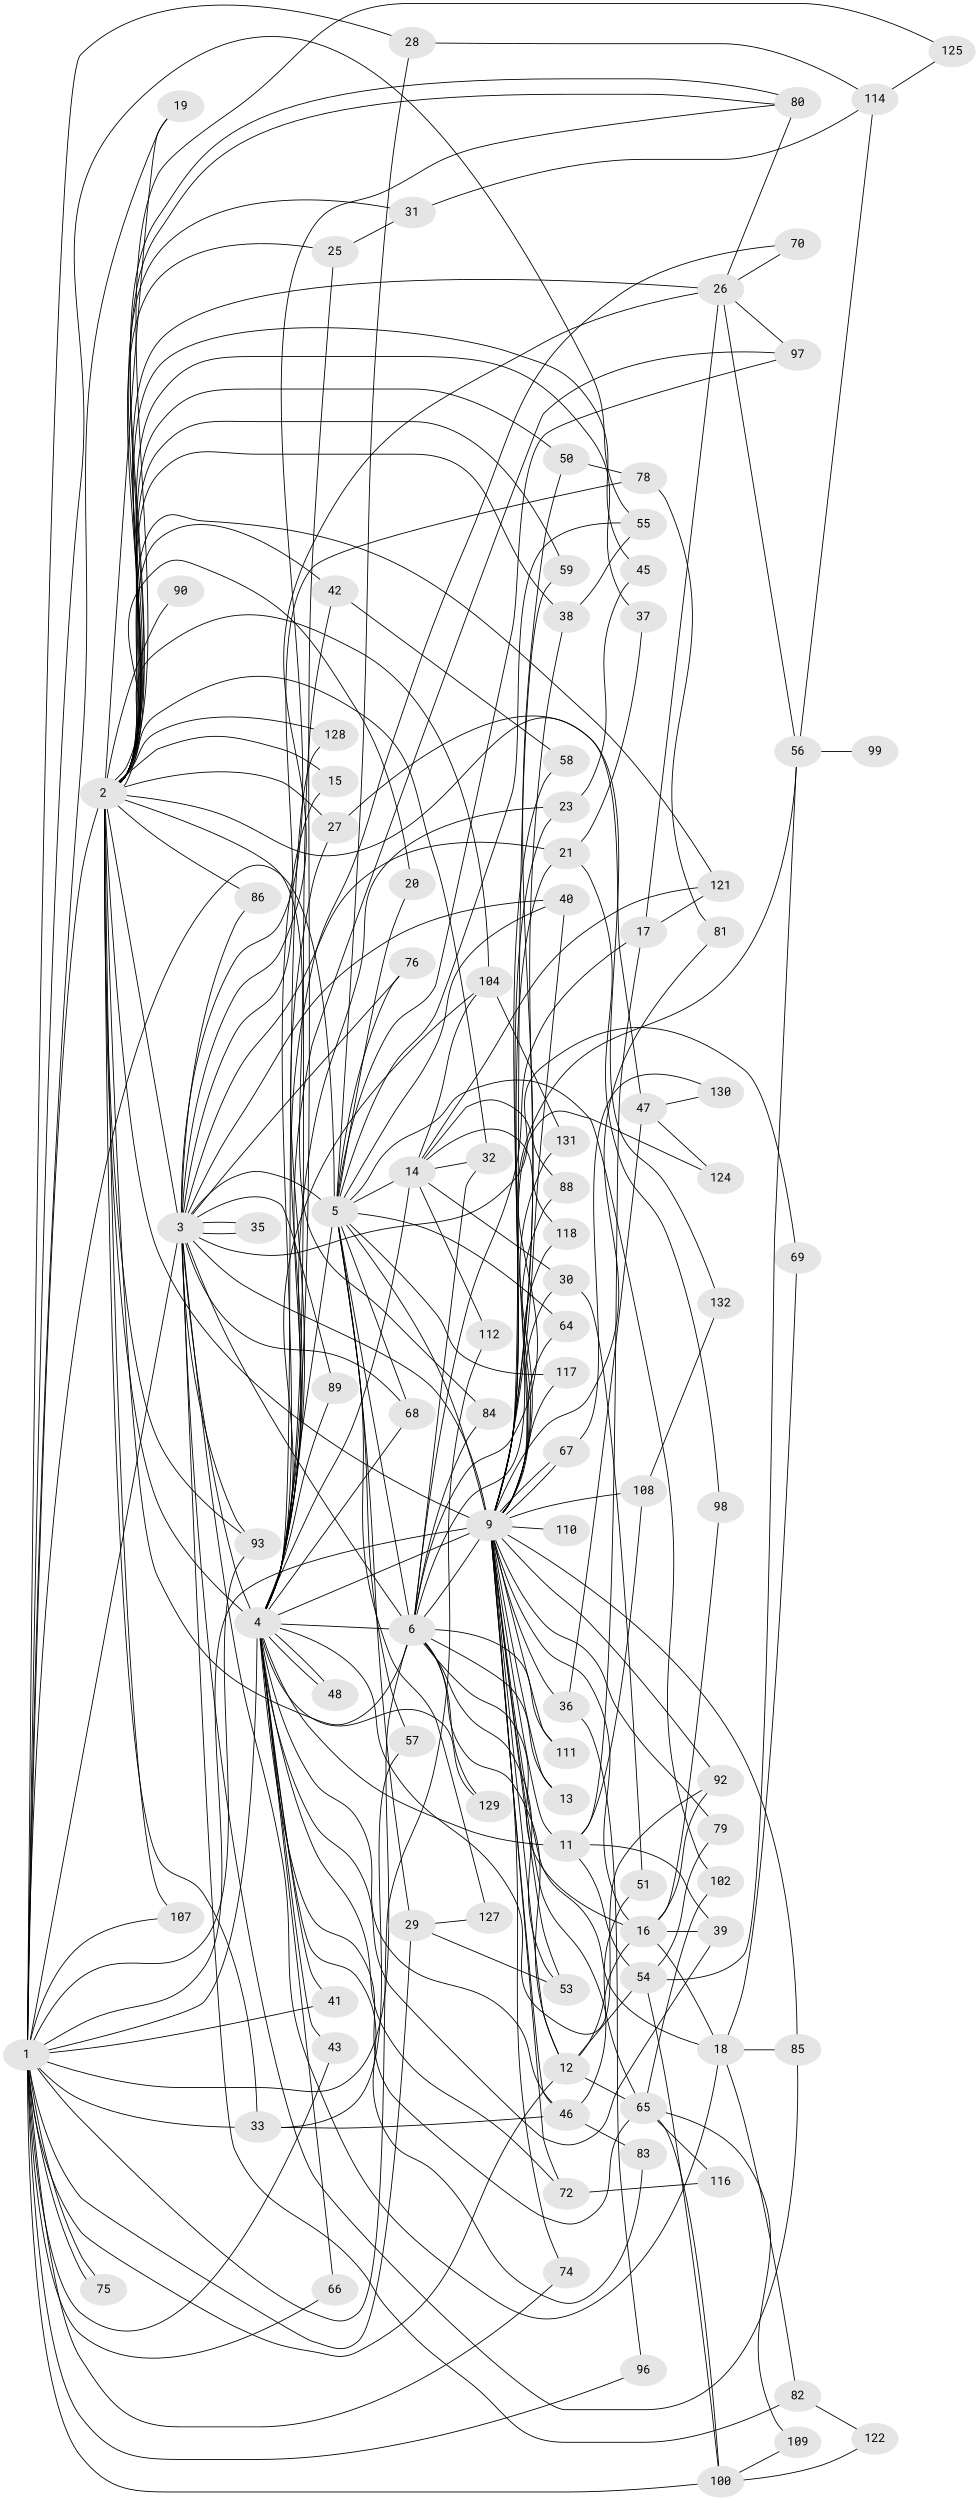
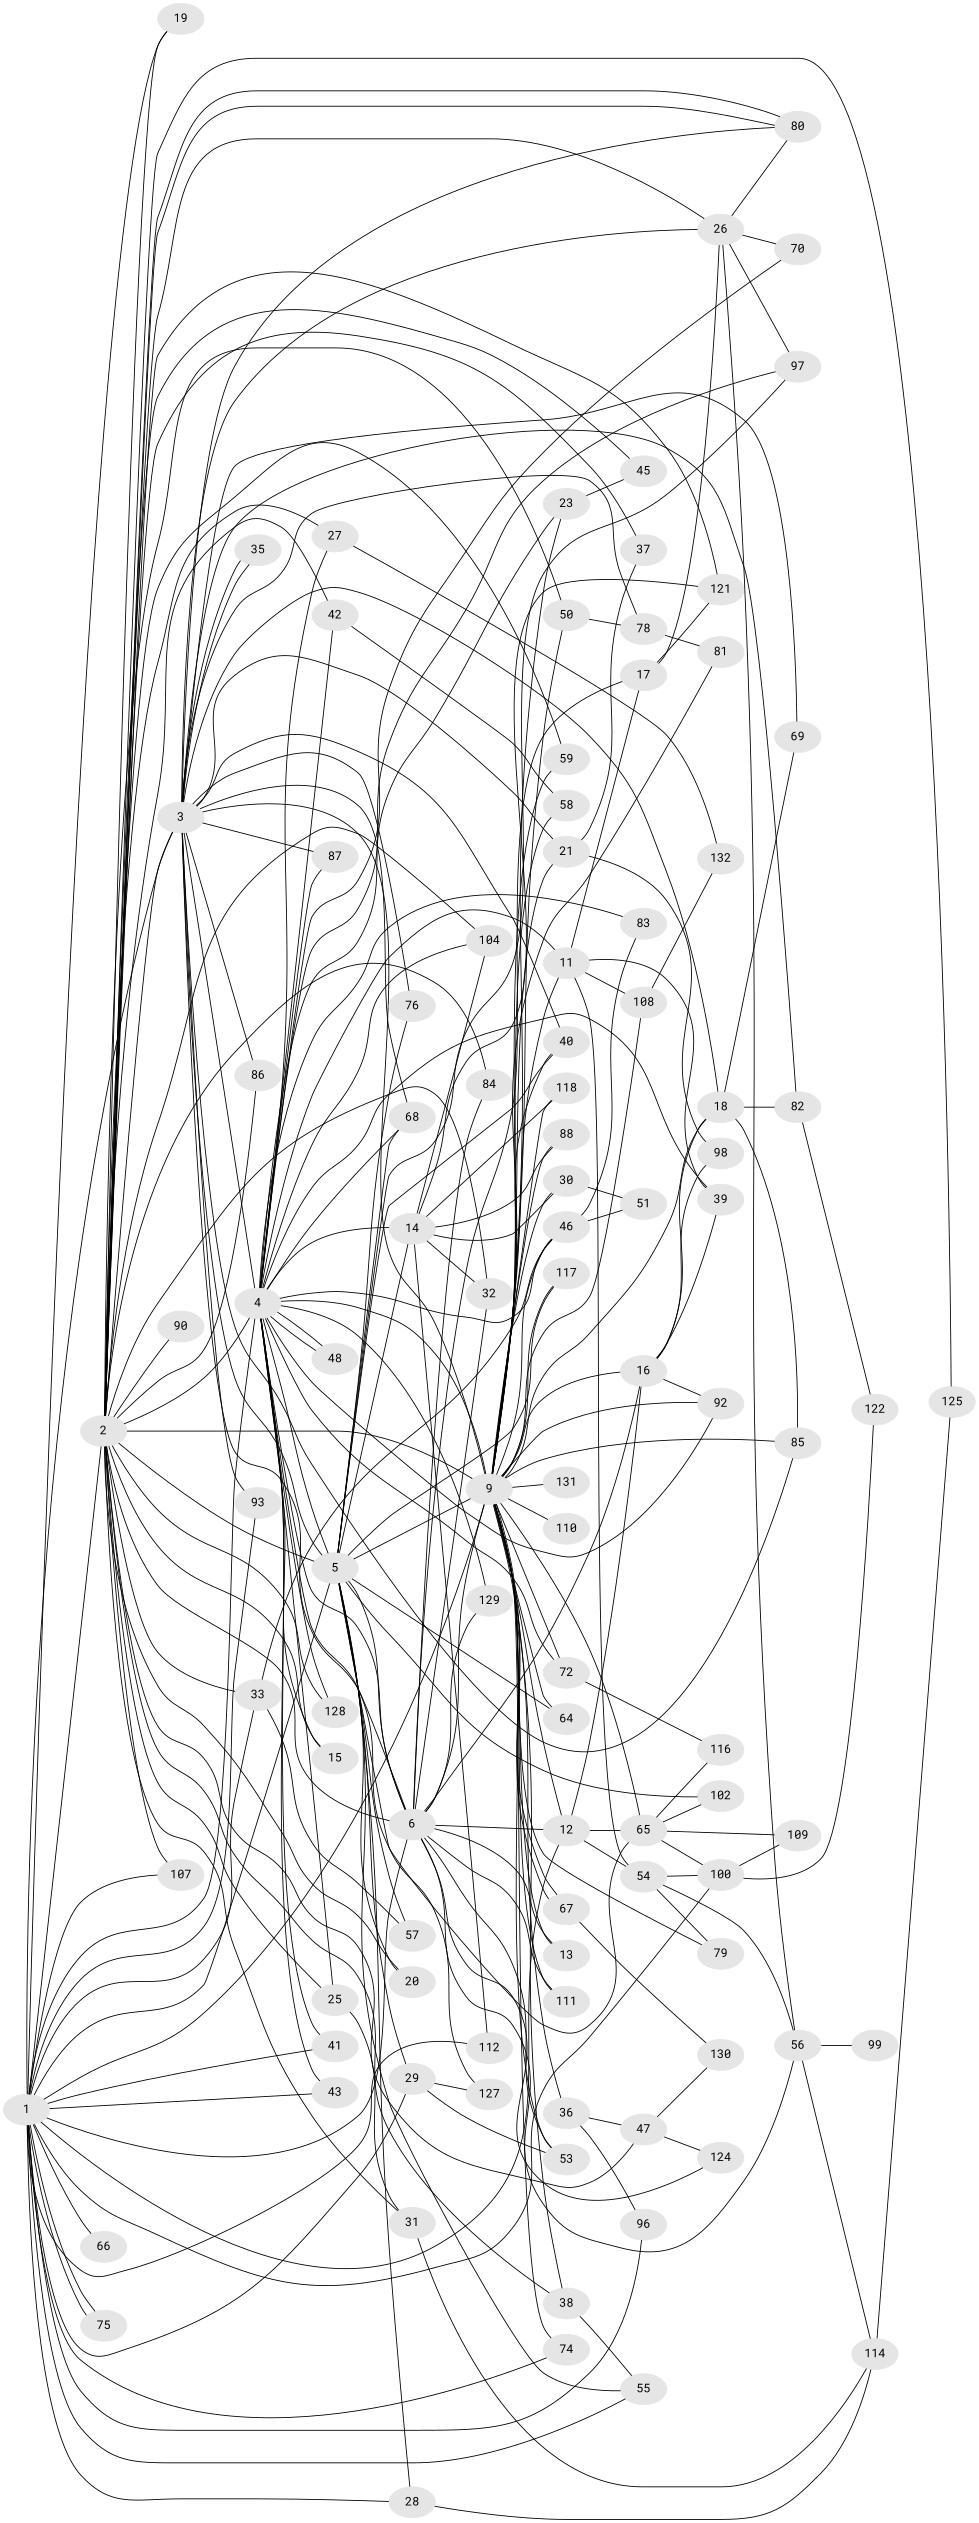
edge "104" -- "131": removed
edge "2" -- "93": now "2" -- "5"
node "89": label "89" -> "87"
edge "4" -- "66": removed
